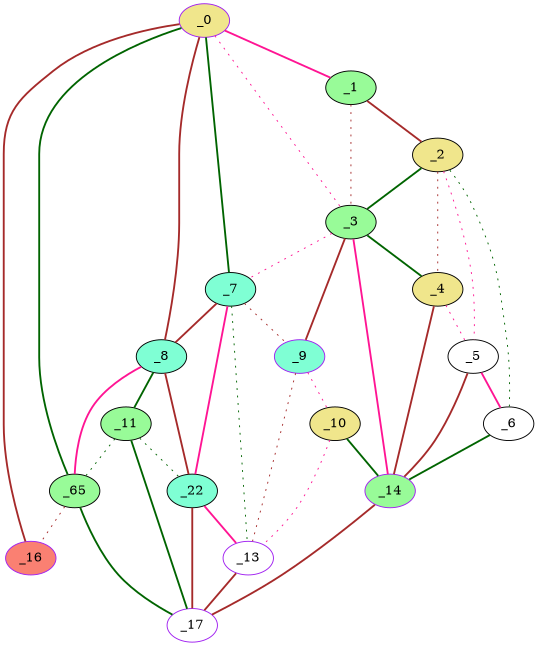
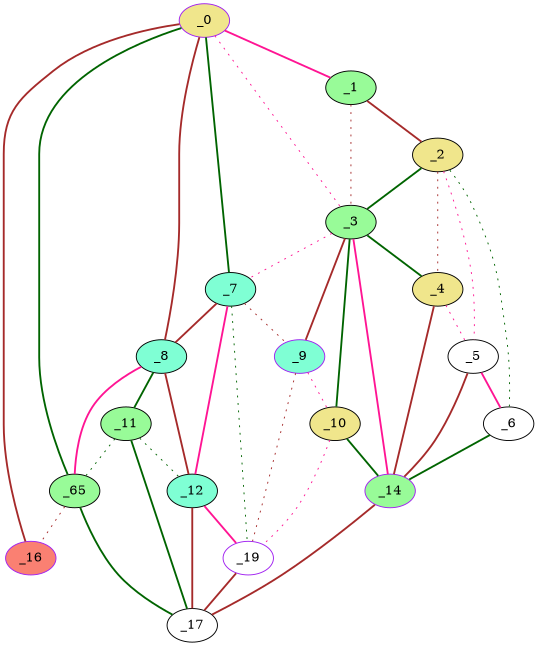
edge "_3" -- "_10": added
node "_22": label "_22" -> "_12"
node "_13": label "_13" -> "_19"
node "_17": color purple -> black
